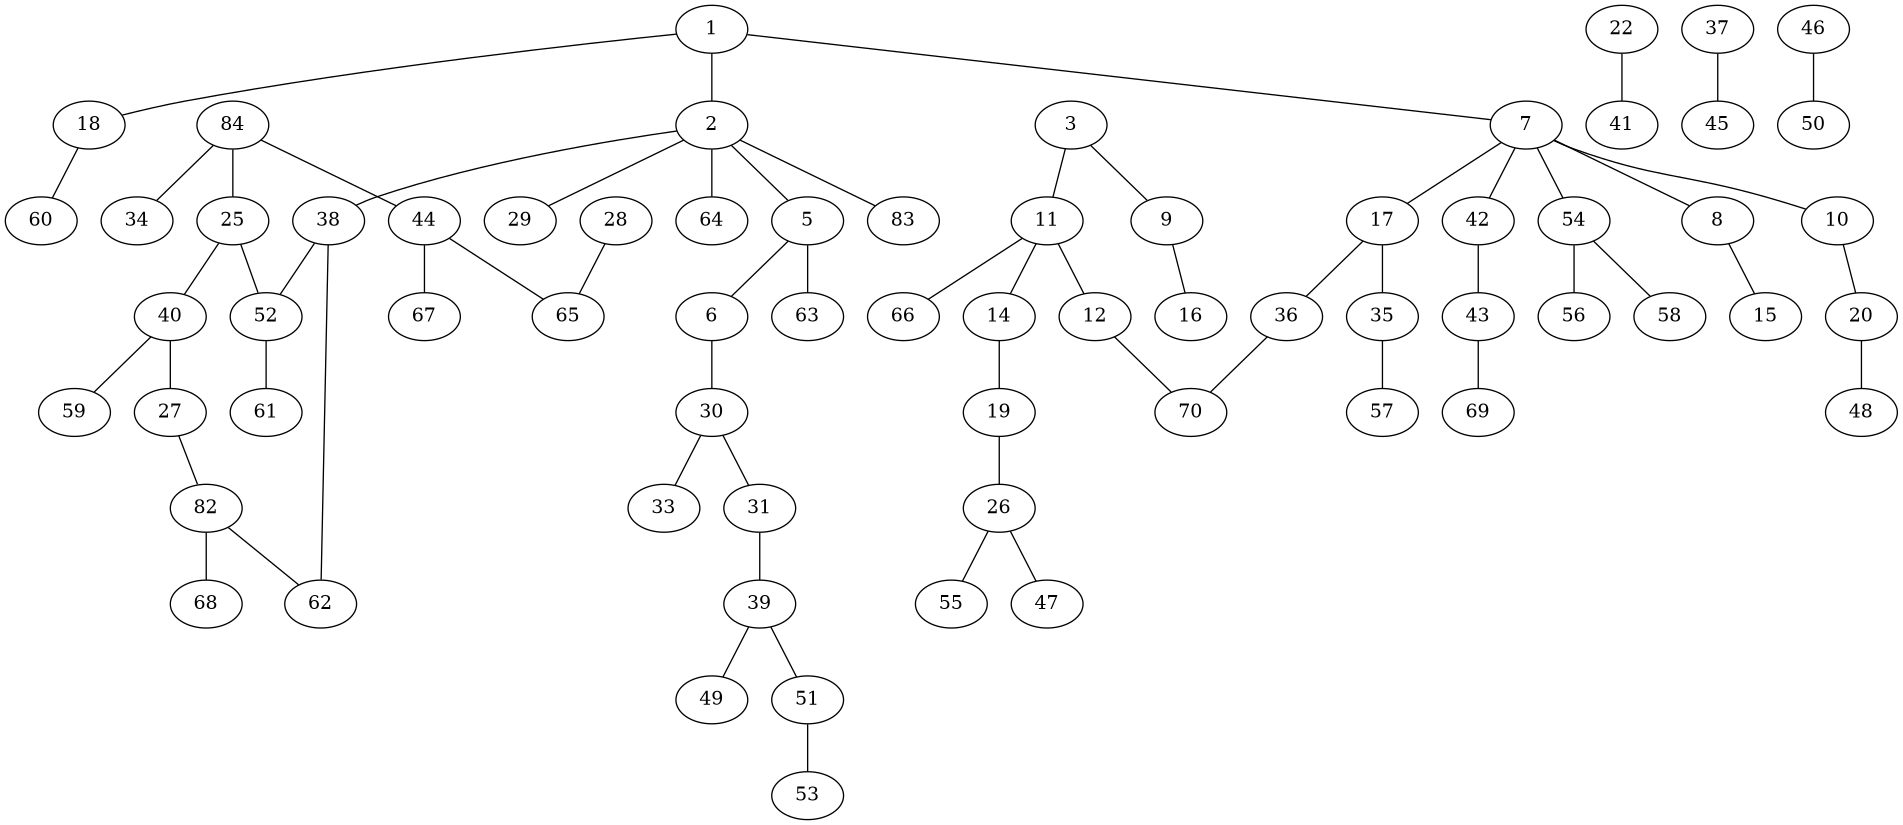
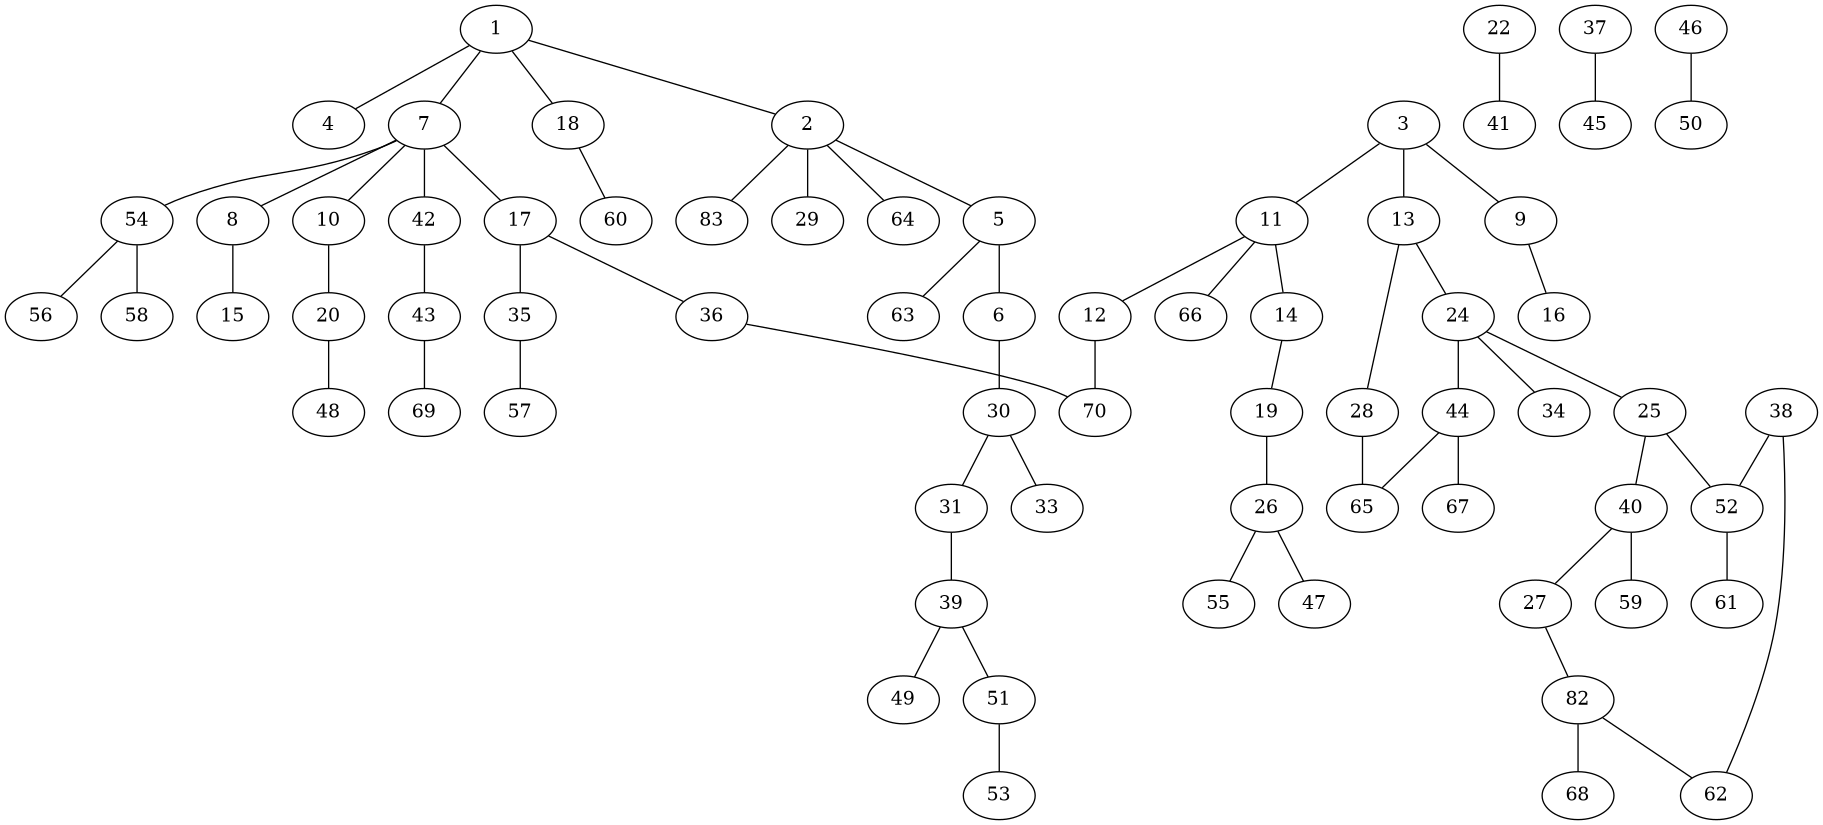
node "84": label "84" -> "24"
node "4": added
edge "2" -- "38": removed
node "13": added
